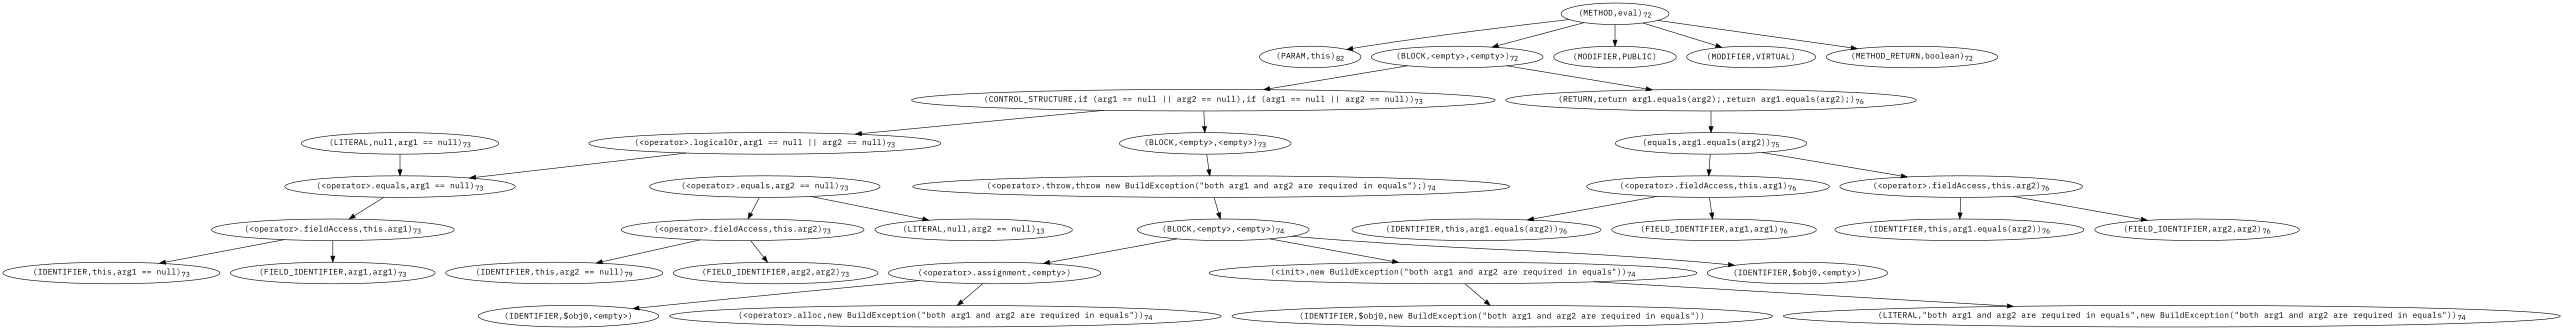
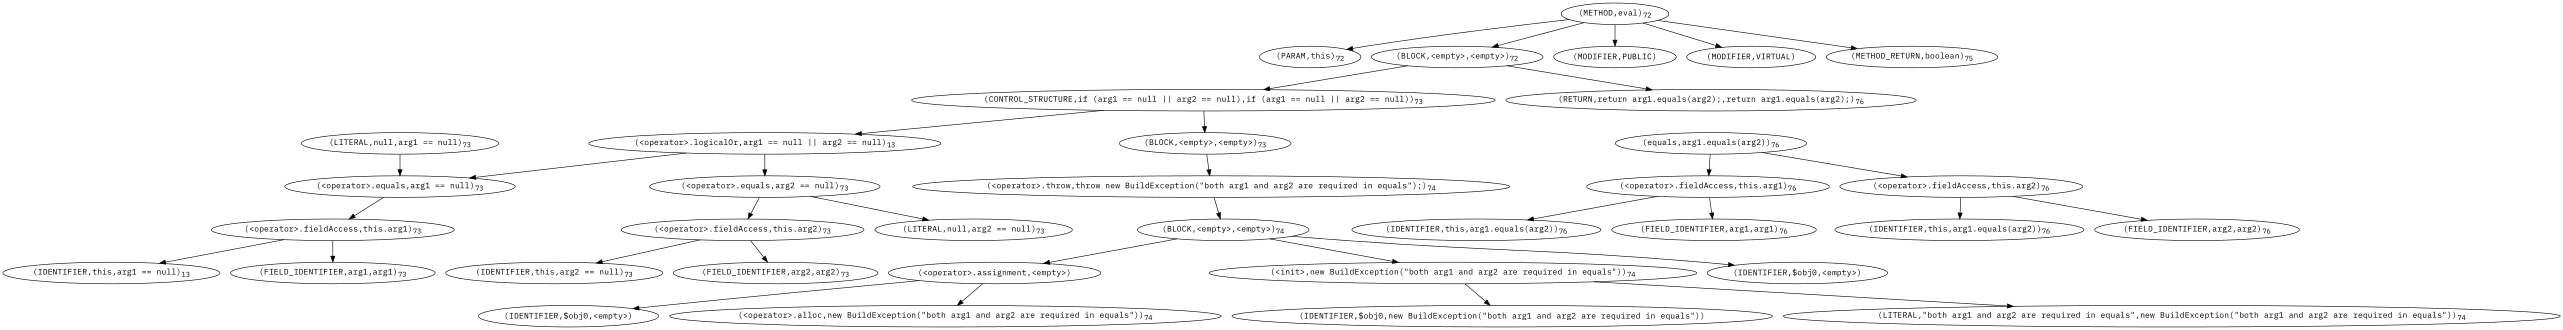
node "(PARAM,this)": text "82" -> "72"
node "(METHOD_RETURN,boolean)": text "72" -> "75"
edge "(RETURN,return arg1.equals(arg2);,return arg1.equals(arg2);)" -> "(equals,arg1.equals(arg2))": removed
node "(<operator>.logicalOr,arg1 == null || arg2 == null)": text "73" -> "13"
node "(equals,arg1.equals(arg2))": text "75" -> "76"
edge "(<operator>.logicalOr,arg1 == null || arg2 == null)" -> "(<operator>.equals,arg2 == null)": added
node "(LITERAL,null,arg2 == null)": text "13" -> "73"
node "(IDENTIFIER,this,arg1 == null)": text "73" -> "13"
node "(IDENTIFIER,this,arg2 == null)": text "79" -> "73"
